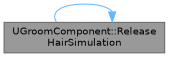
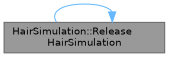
node "UGroomComponent::Release HairSimulation": label "UGroomComponent::Release HairSimulation" -> "HairSimulation::Release HairSimulation"
